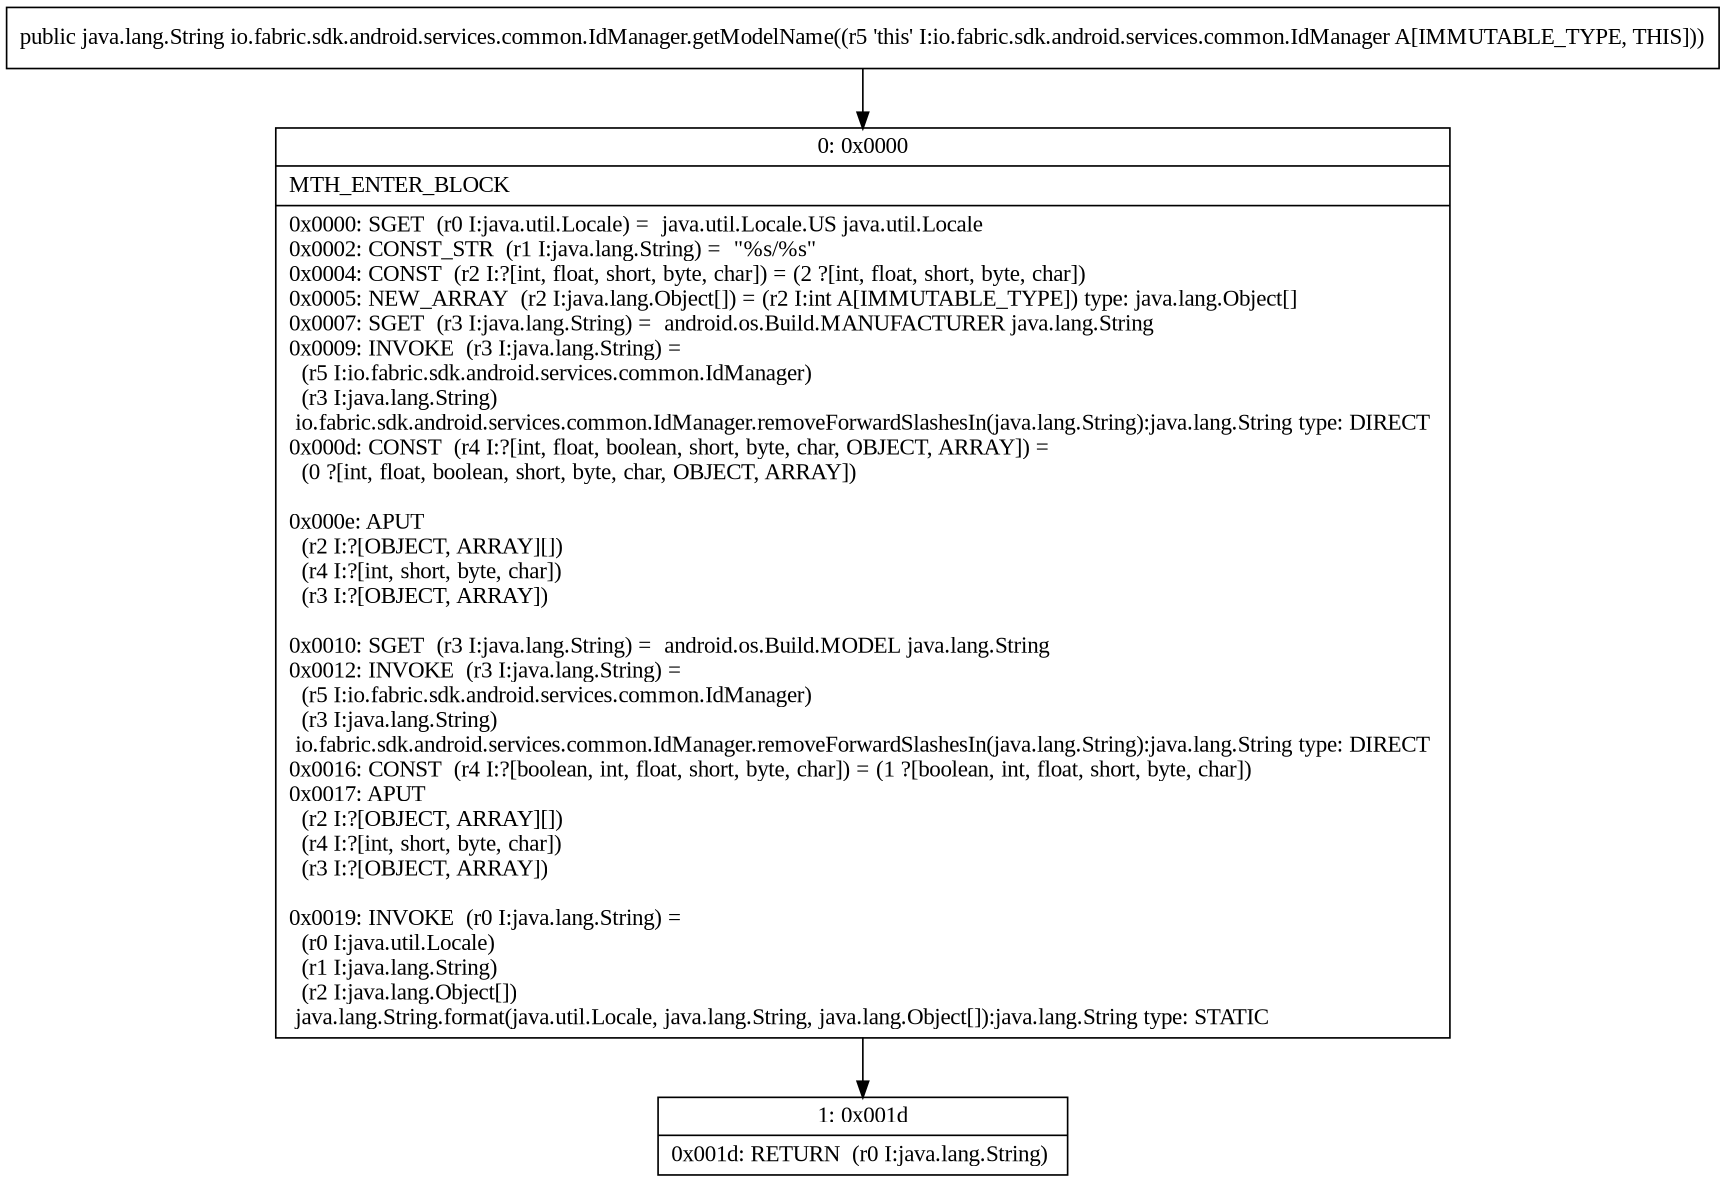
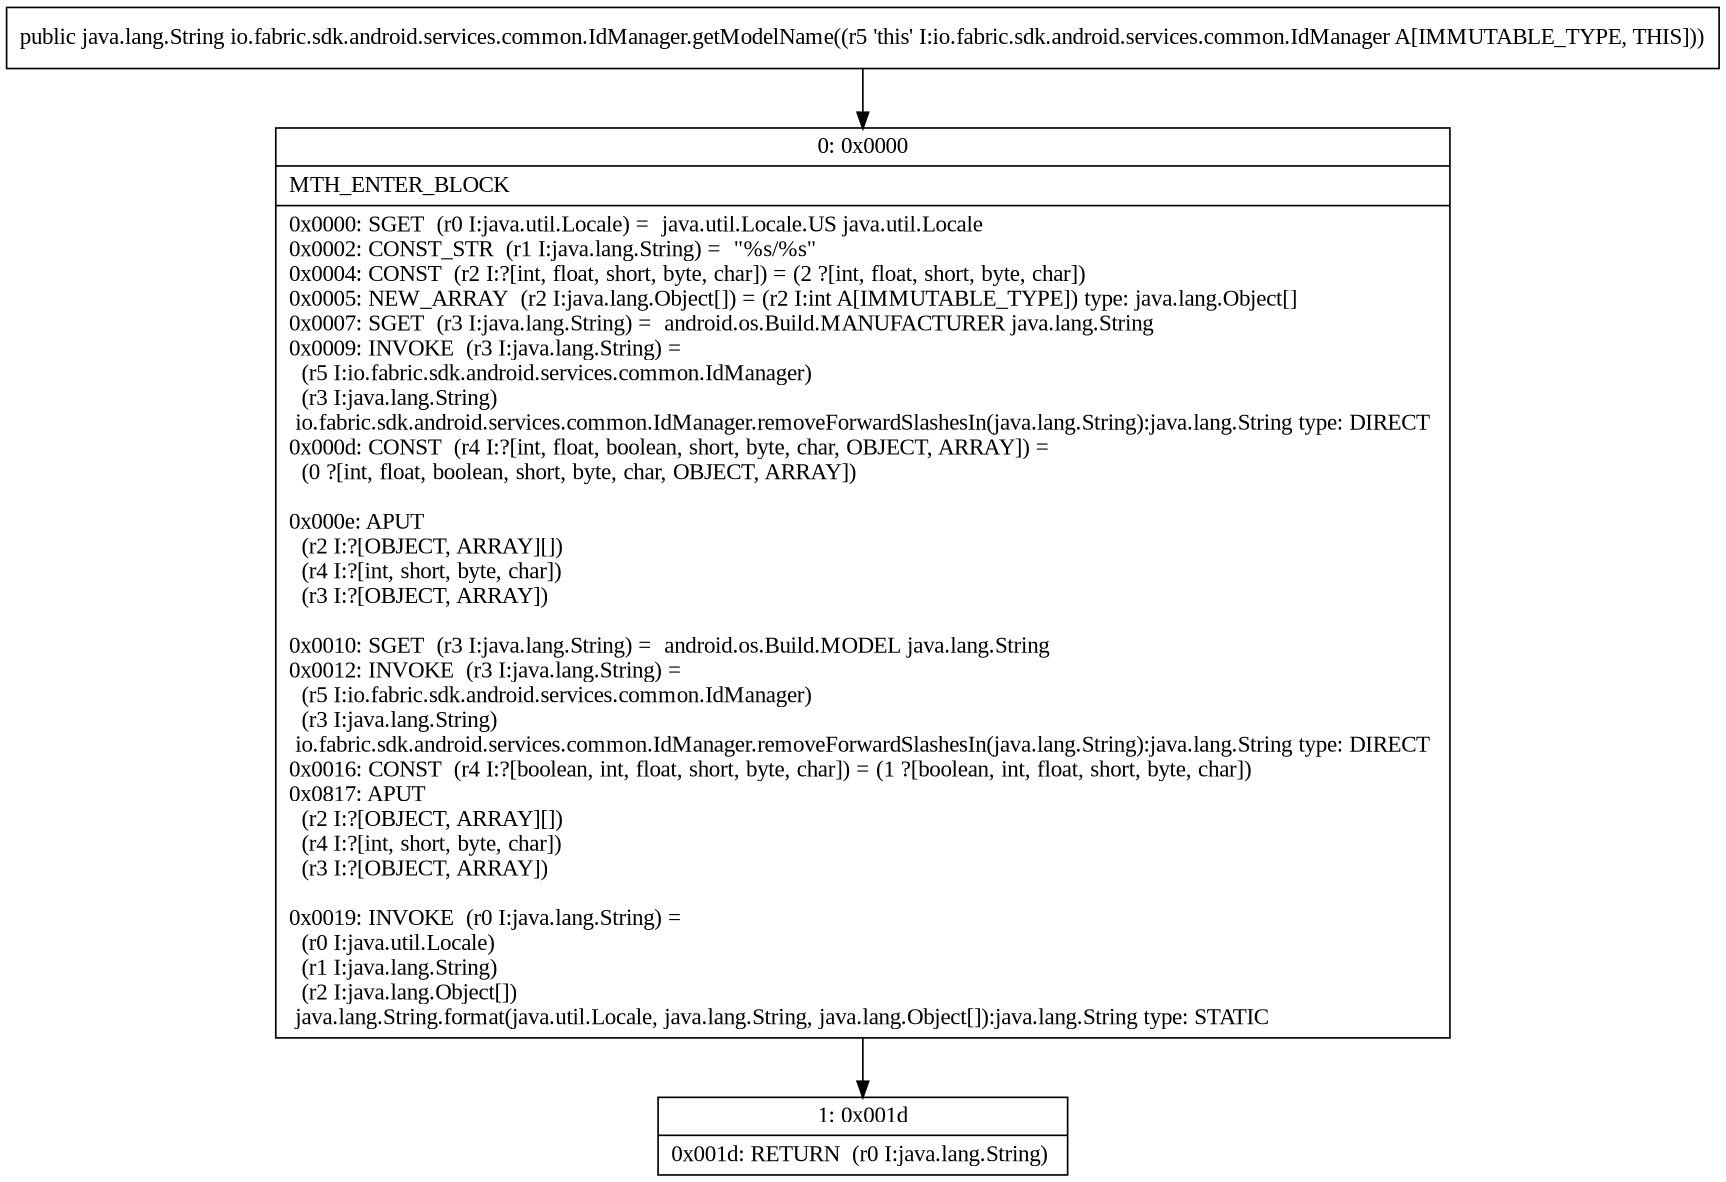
node "0: 0x0000": text "0x0017: APUT" -> "0x0817: APUT"
